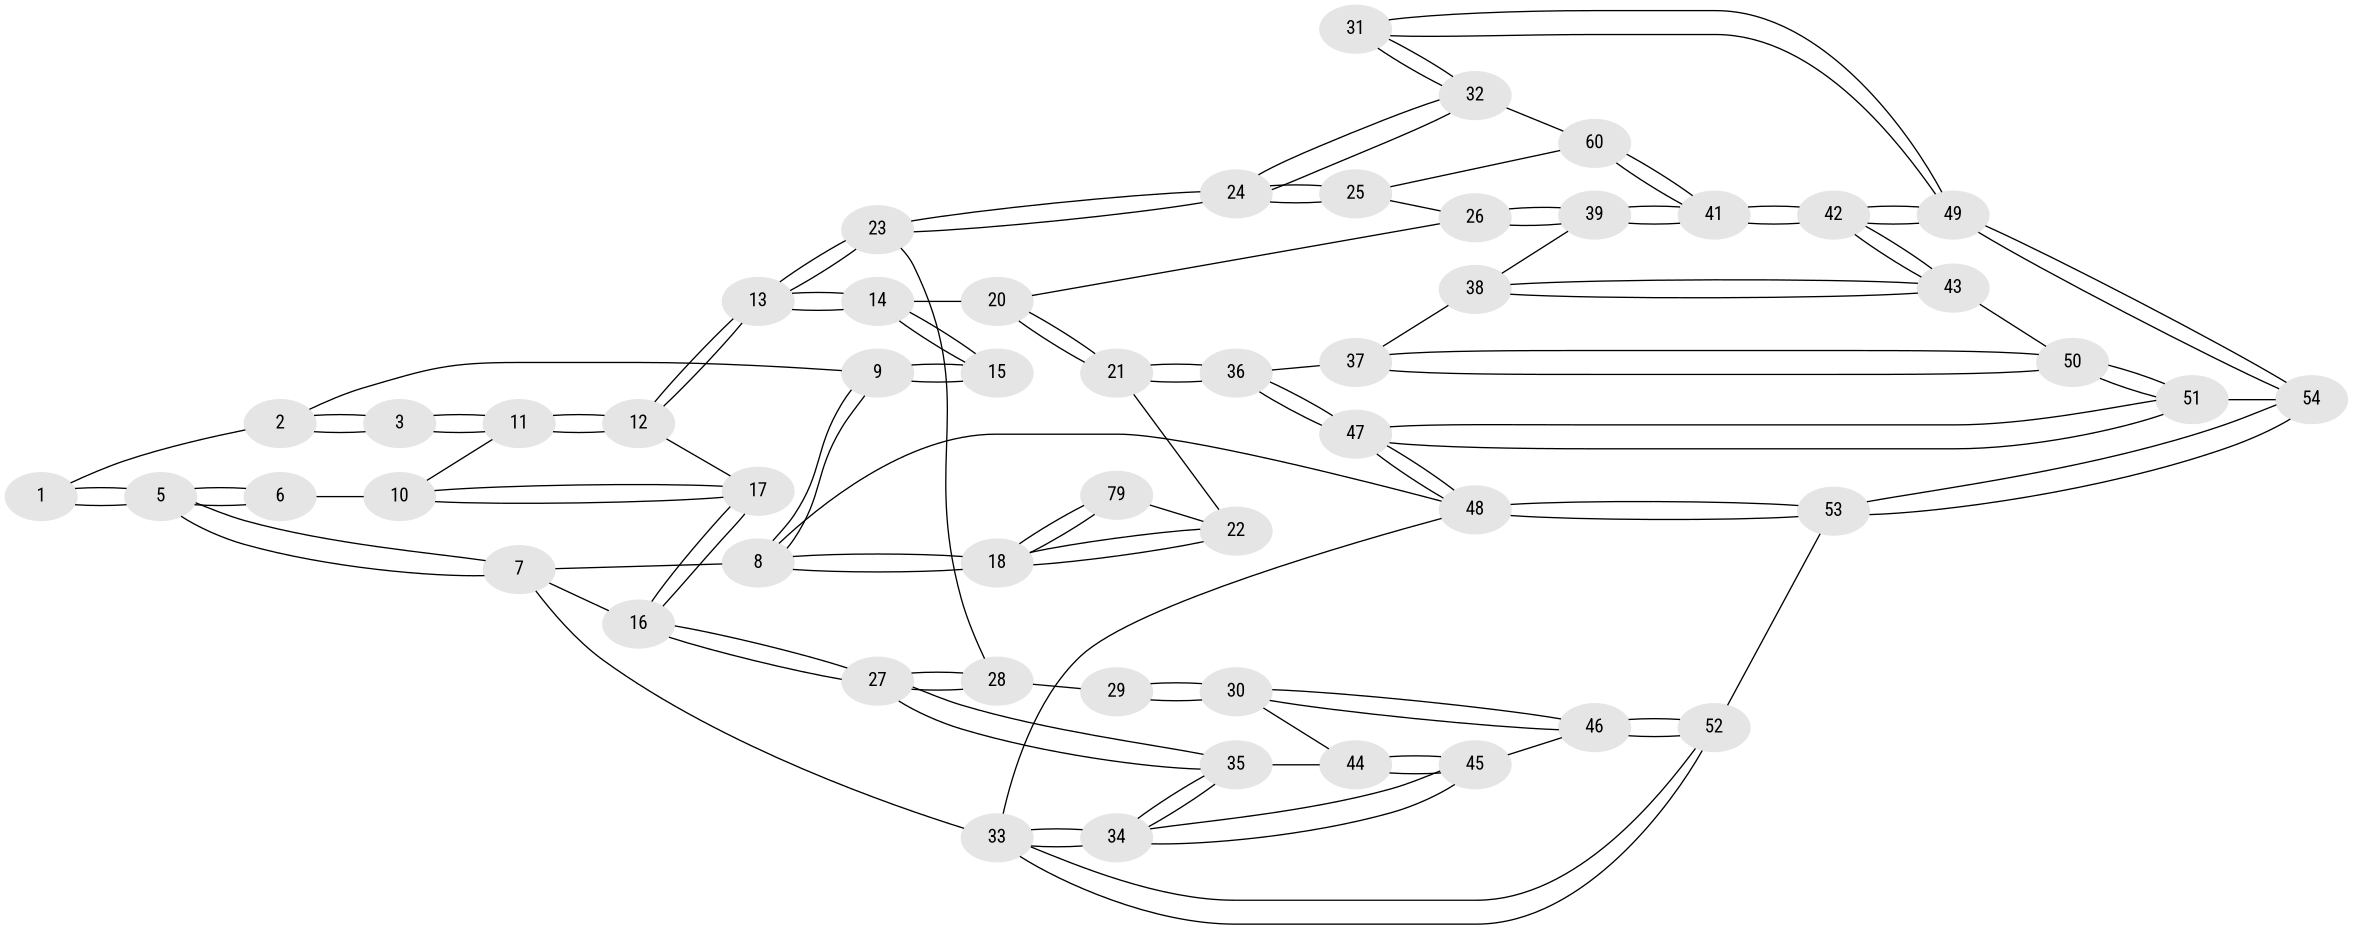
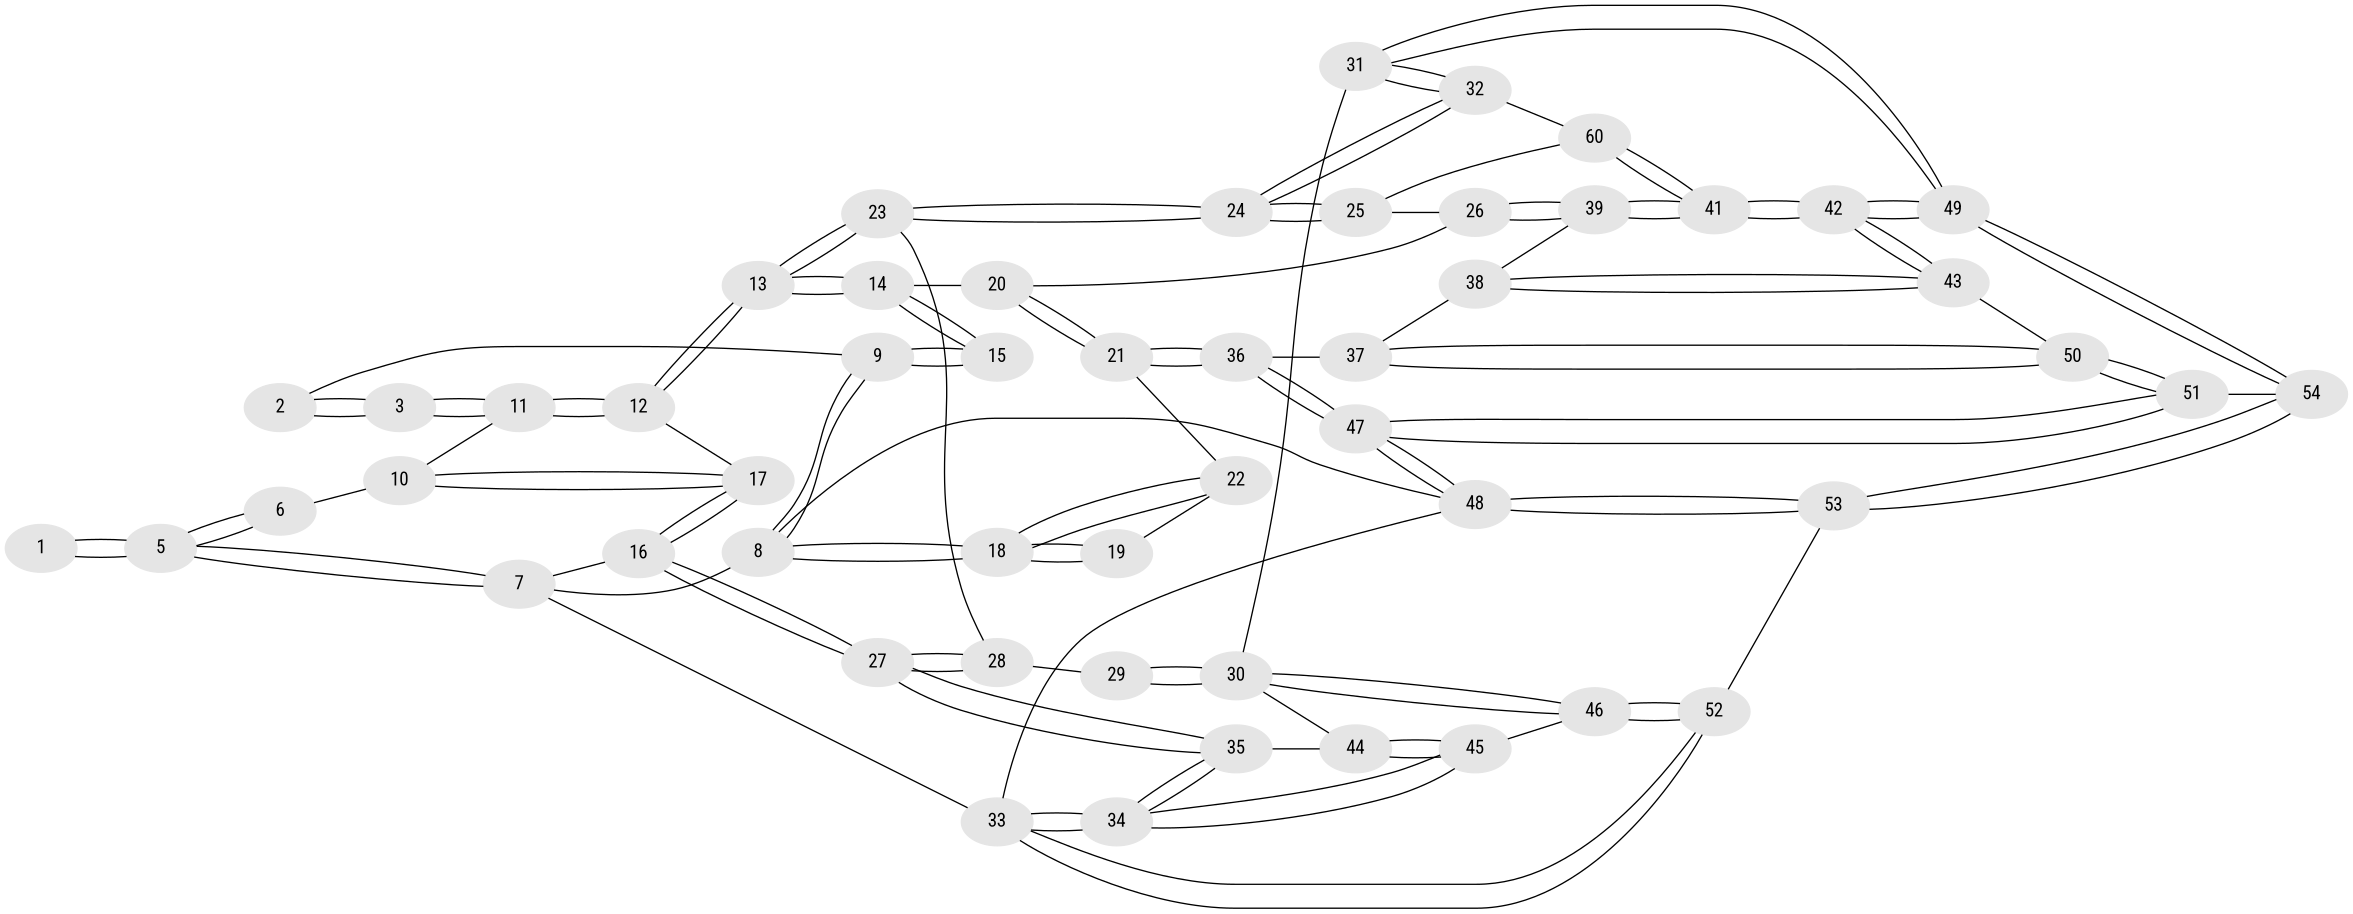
edge "31" -- "30": added
edge "2" -- "1": removed
node "79": label "79" -> "19"
